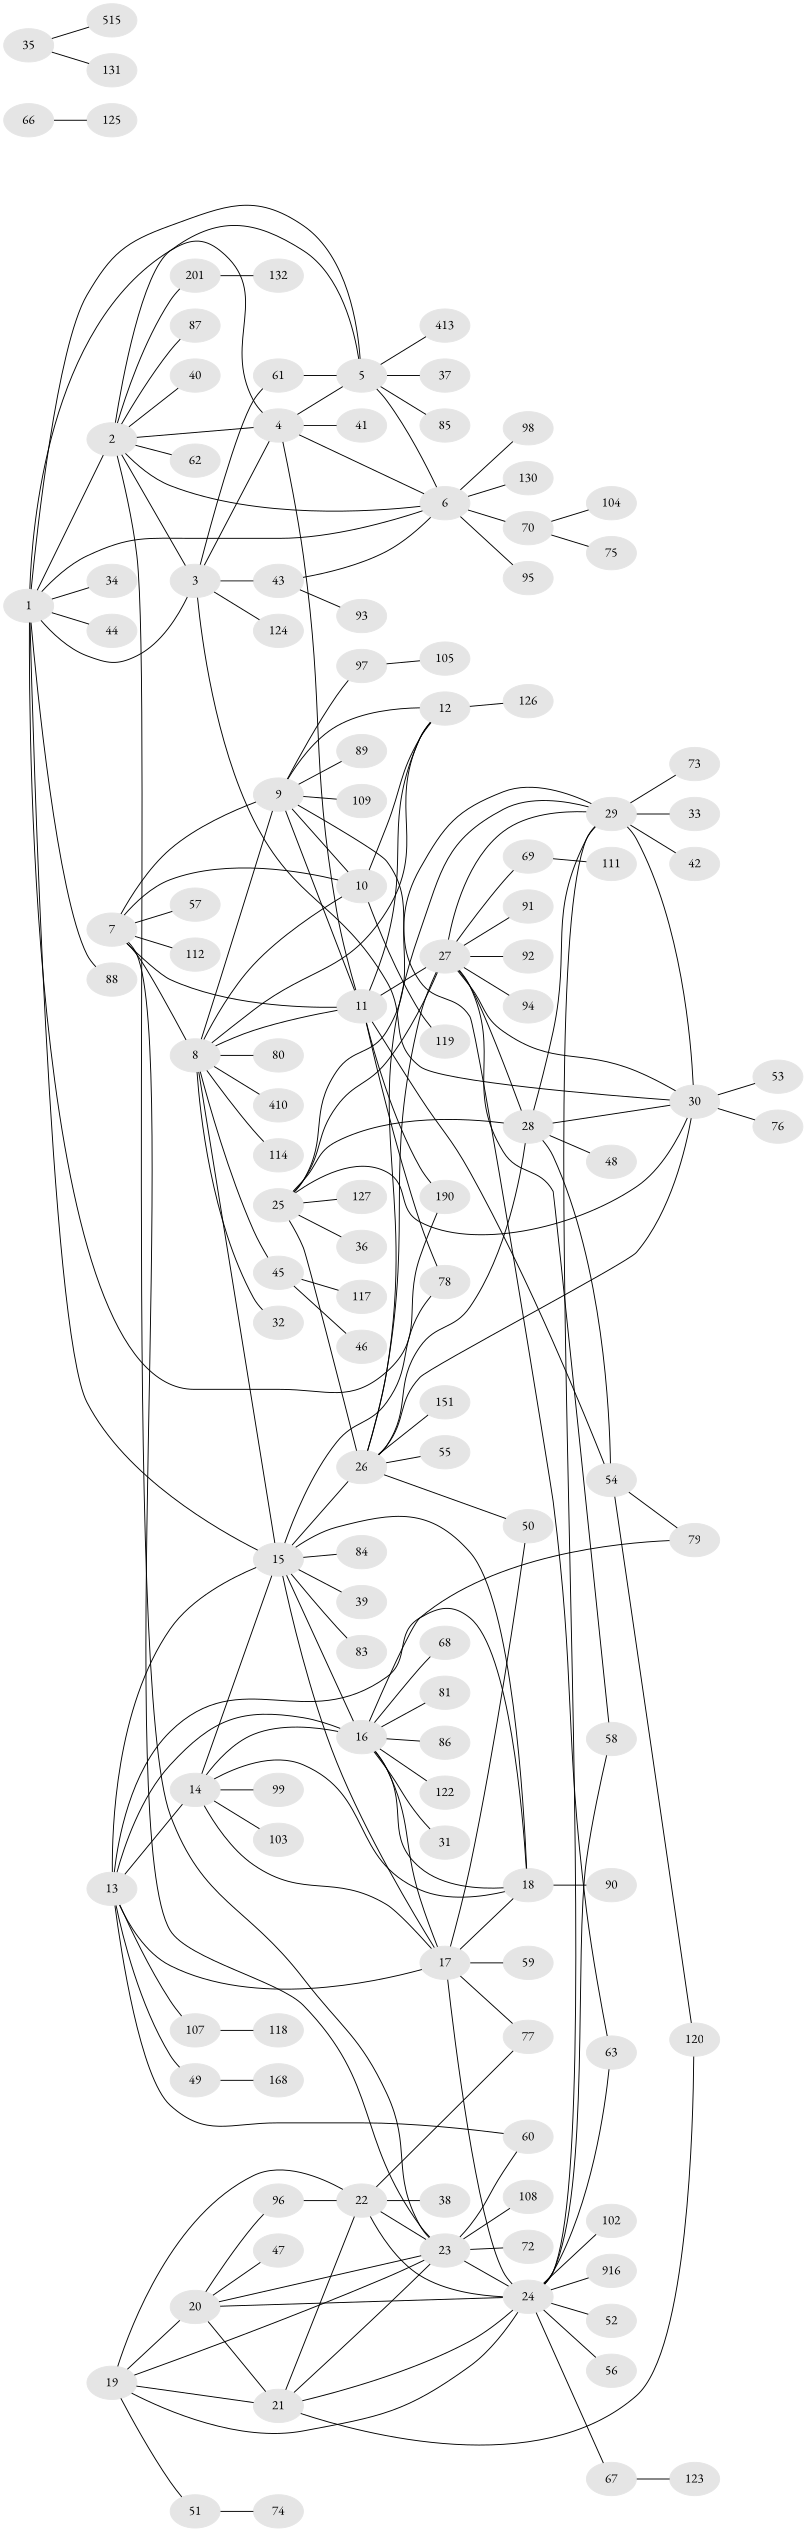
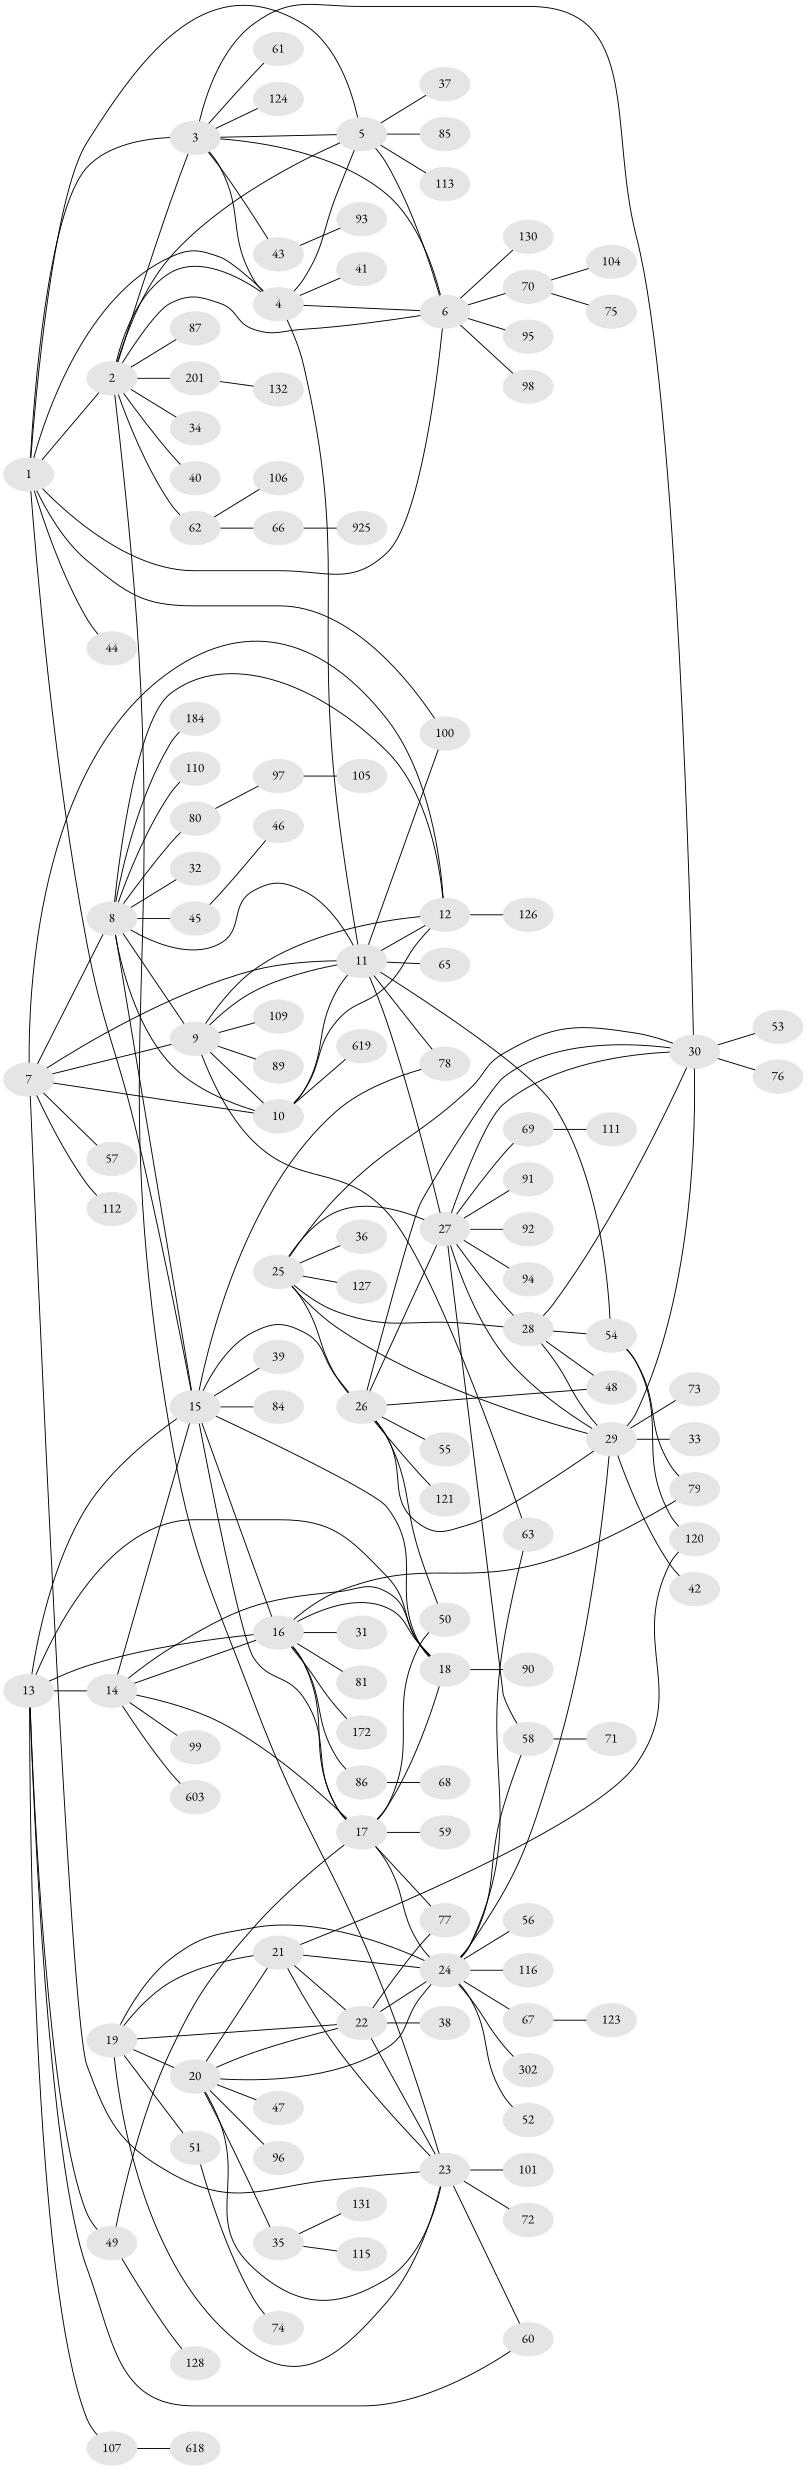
node "515": label "515" -> "115"
node "125": label "125" -> "925"
node "413": label "413" -> "113"
edge "61" -- "5": now "3" -- "5"
node "106": added
edge "62" -- "66": added
edge "6" -- "43": now "6" -- "3"
edge "34" -- "1": now "34" -- "2"
edge "12" -- "7": added
edge "97" -- "9": now "97" -- "80"
node "65": added
node "88": removed
edge "11" -- "10": added
node "119": label "119" -> "619"
node "410": label "410" -> "110"
node "114": label "114" -> "184"
node "190": label "190" -> "100"
node "117": removed
edge "28" -- "26": now "48" -- "26"
node "151": label "151" -> "121"
node "83": removed
edge "68" -- "16": now "68" -- "86"
node "71": added
node "122": label "122" -> "172"
node "103": label "103" -> "603"
edge "13" -- "17": now "49" -- "17"
node "118": label "118" -> "618"
node "168": label "168" -> "128"
edge "20" -- "35": added
node "108": label "108" -> "101"
edge "96" -- "22": now "20" -- "22"
node "102": label "102" -> "302"
node "916": label "916" -> "116"
edge "23" -- "24": removed
